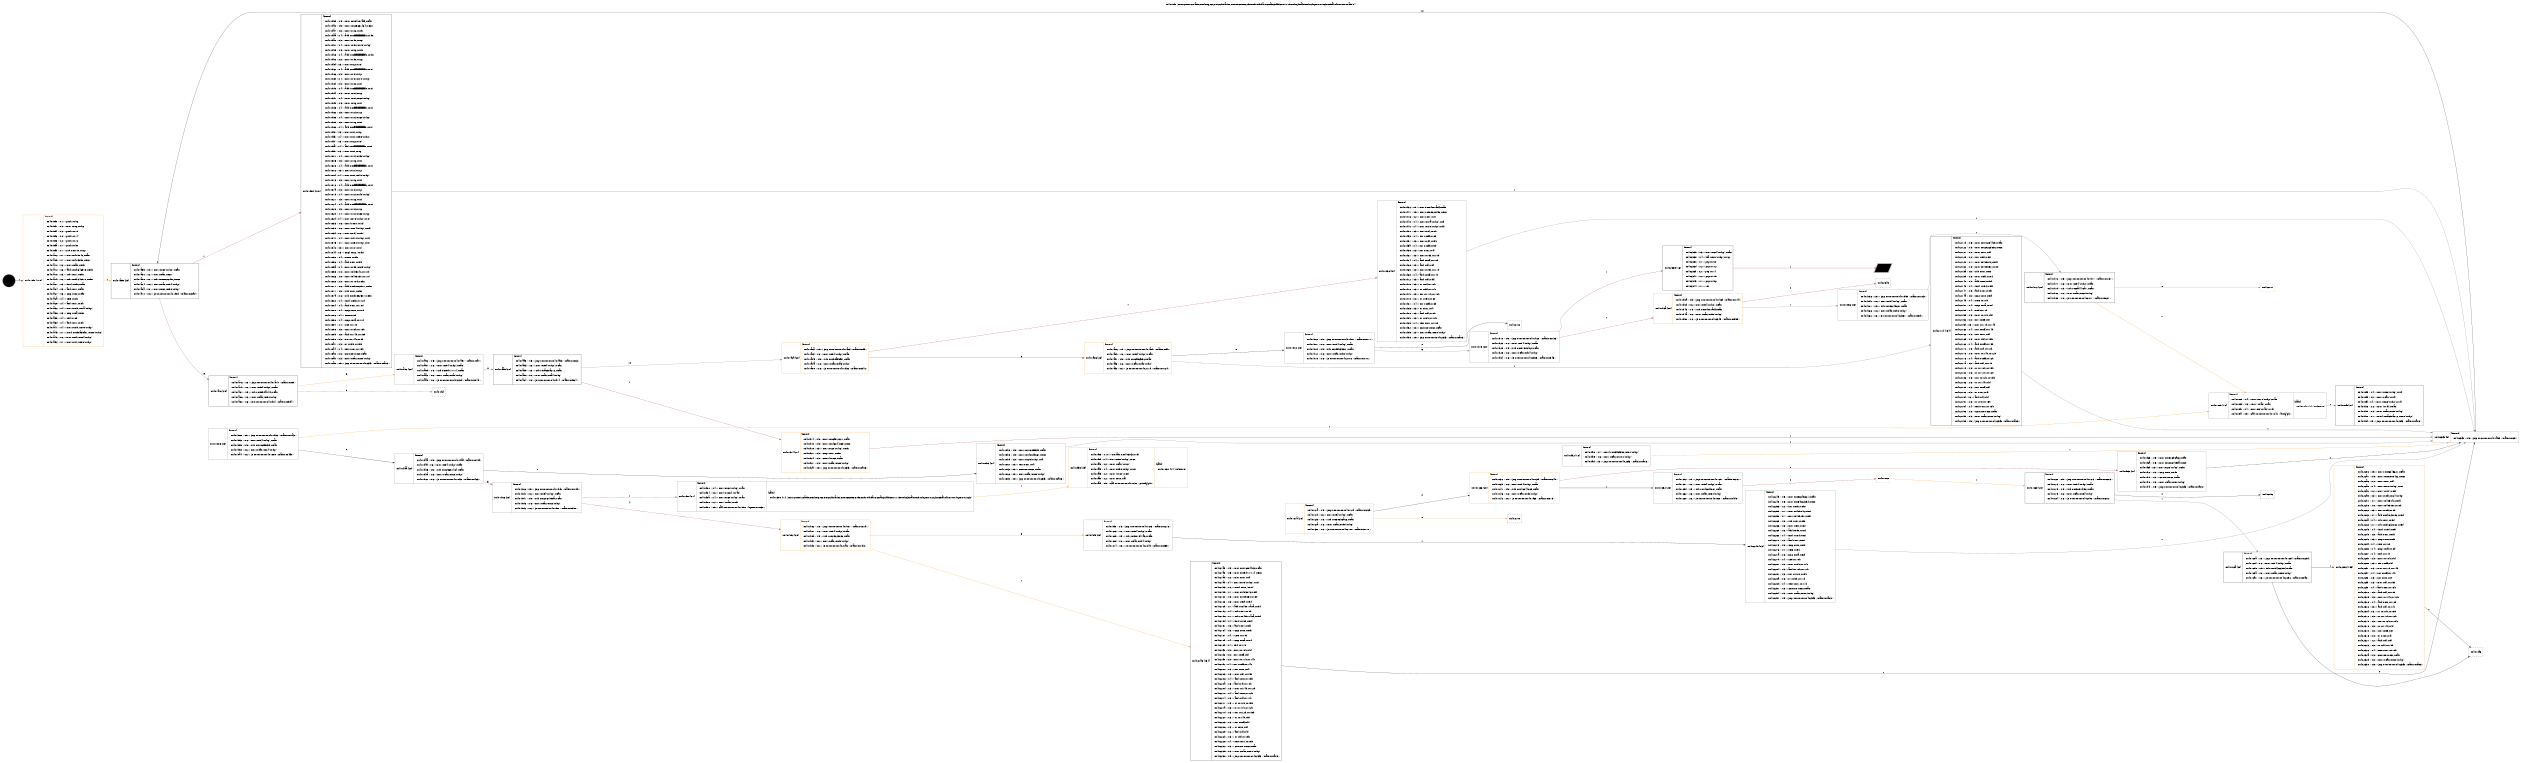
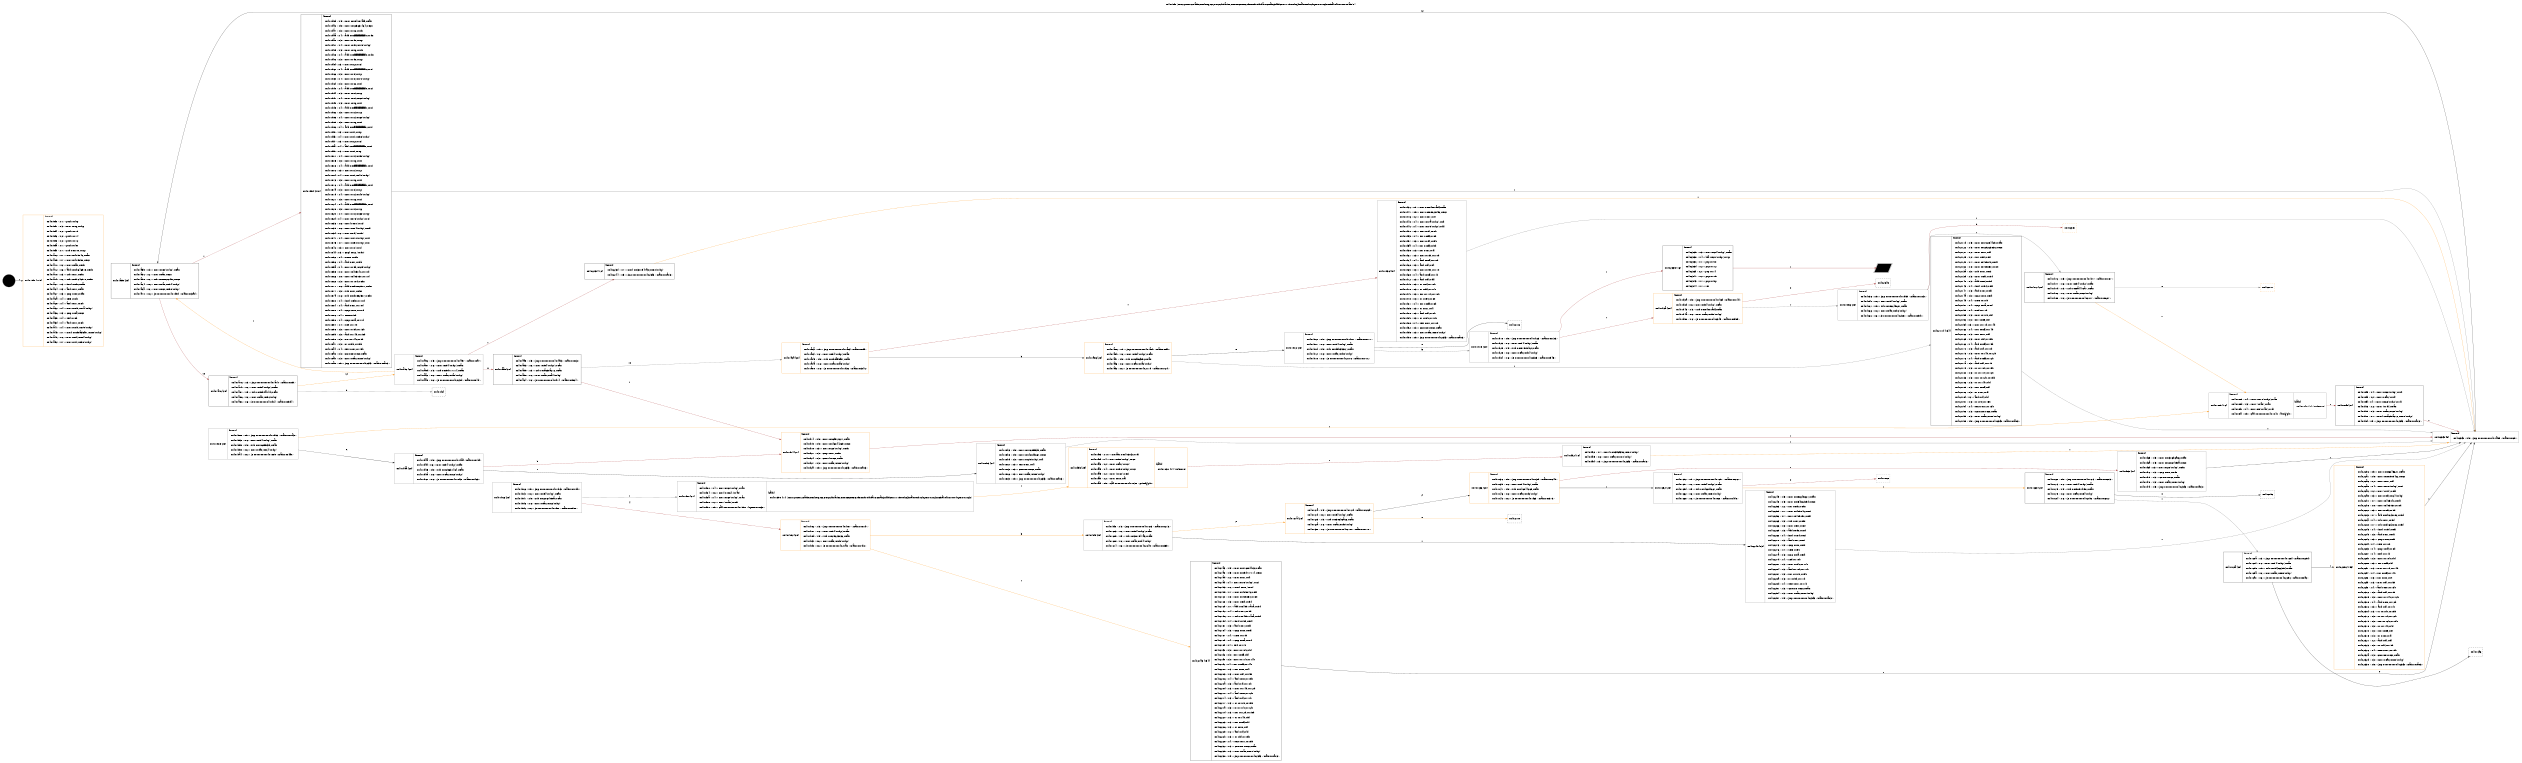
node "0x4023e1": added
node "0x40223d [12]": added
edge "0x4019f0 [105]" -> "0x401a59 [29]": now "0x401a92 [28]" -> "0x401a59 [29]"
edge "0x401a76 [28]" -> "0x401a92 [28]": label " 6" -> " 12"
edge "0x401ef9 [27]" -> "0x4023f3 [5]": added, label "1"
edge "0x401f95 [29]" -> "0x401fb2 [18]": added, label "1"
edge "0x401ece" -> "0x401c6e [28]": now "0x401c52 [28]" -> "0x401c6e [28]"
edge "0x401baa [28]" -> "0x401bc6 [28]": now "0x401baa [28]" -> "0x401f14 [27]"
edge "0x401bfe [28]" -> "0x401c1a [28]": added, label "2"
edge "0x40229c [153]" -> "0x401ca6": now "0x40229c [153]" -> "0x4023f3 [5]"
